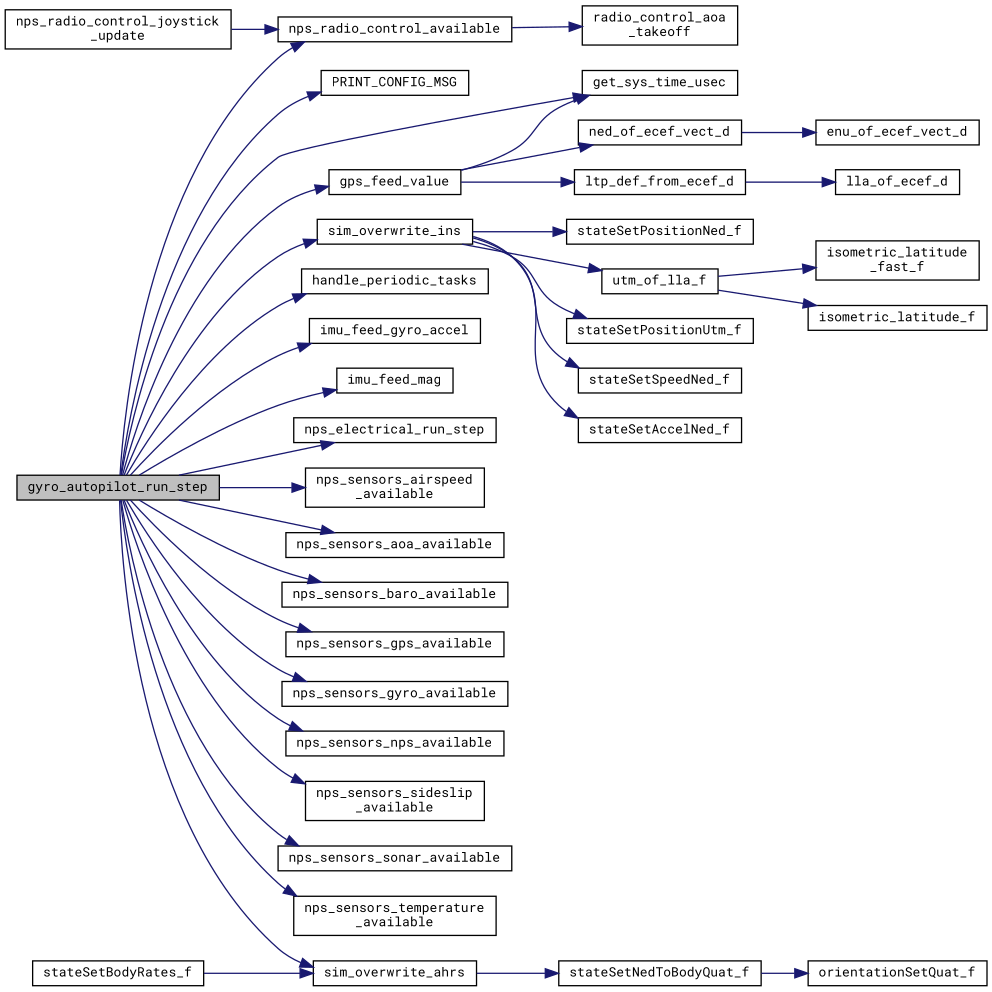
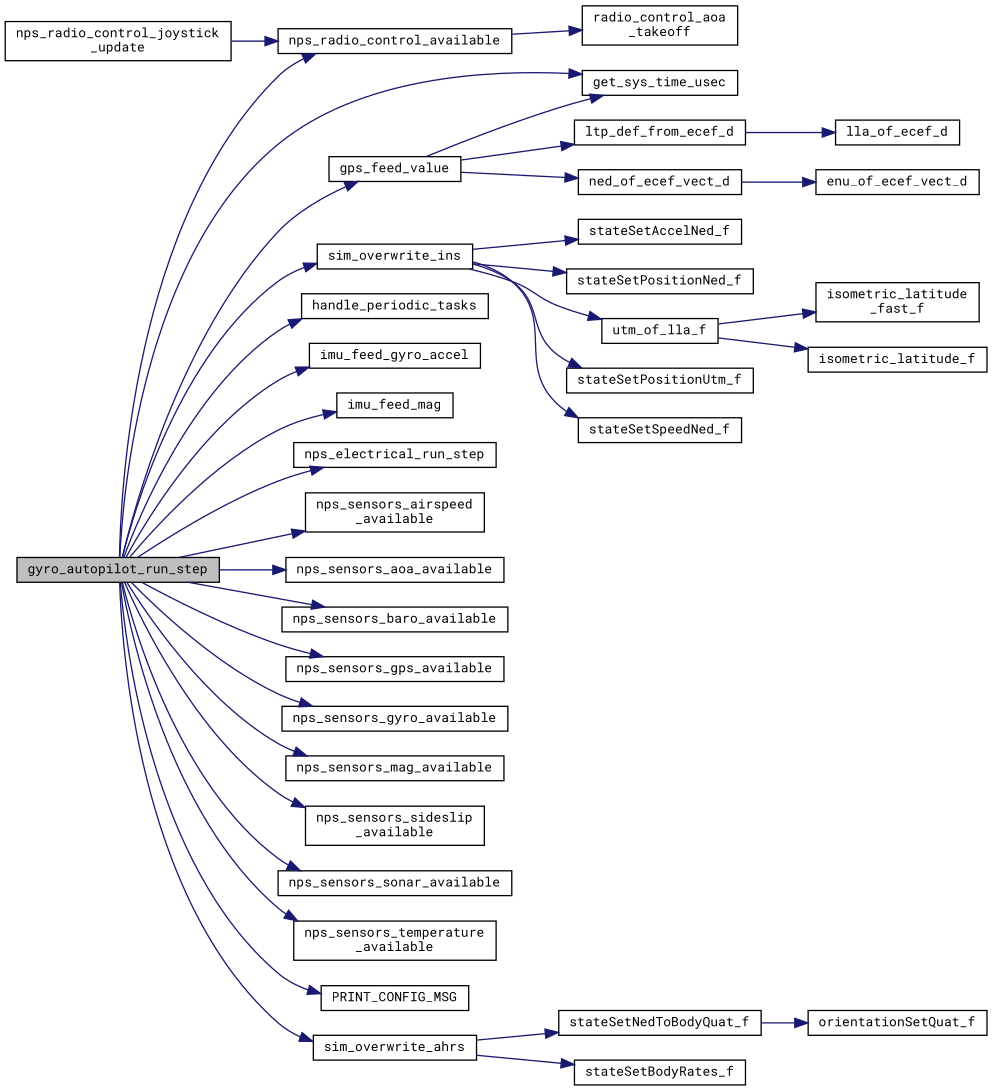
node "nps_sensors_nps_available": label "nps_sensors_nps_available" -> "nps_sensors_mag_available"
edge "stateSetBodyRates_f" -> "sim_overwrite_ahrs": reversed
